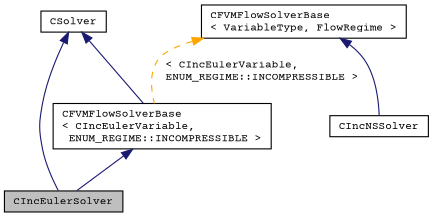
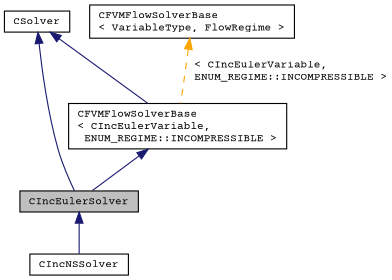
edge "CIncNSSolver" -> "CFVMFlowSolverBase < VariableType, FlowRegime >": now "CIncNSSolver" -> "CIncEulerSolver"
